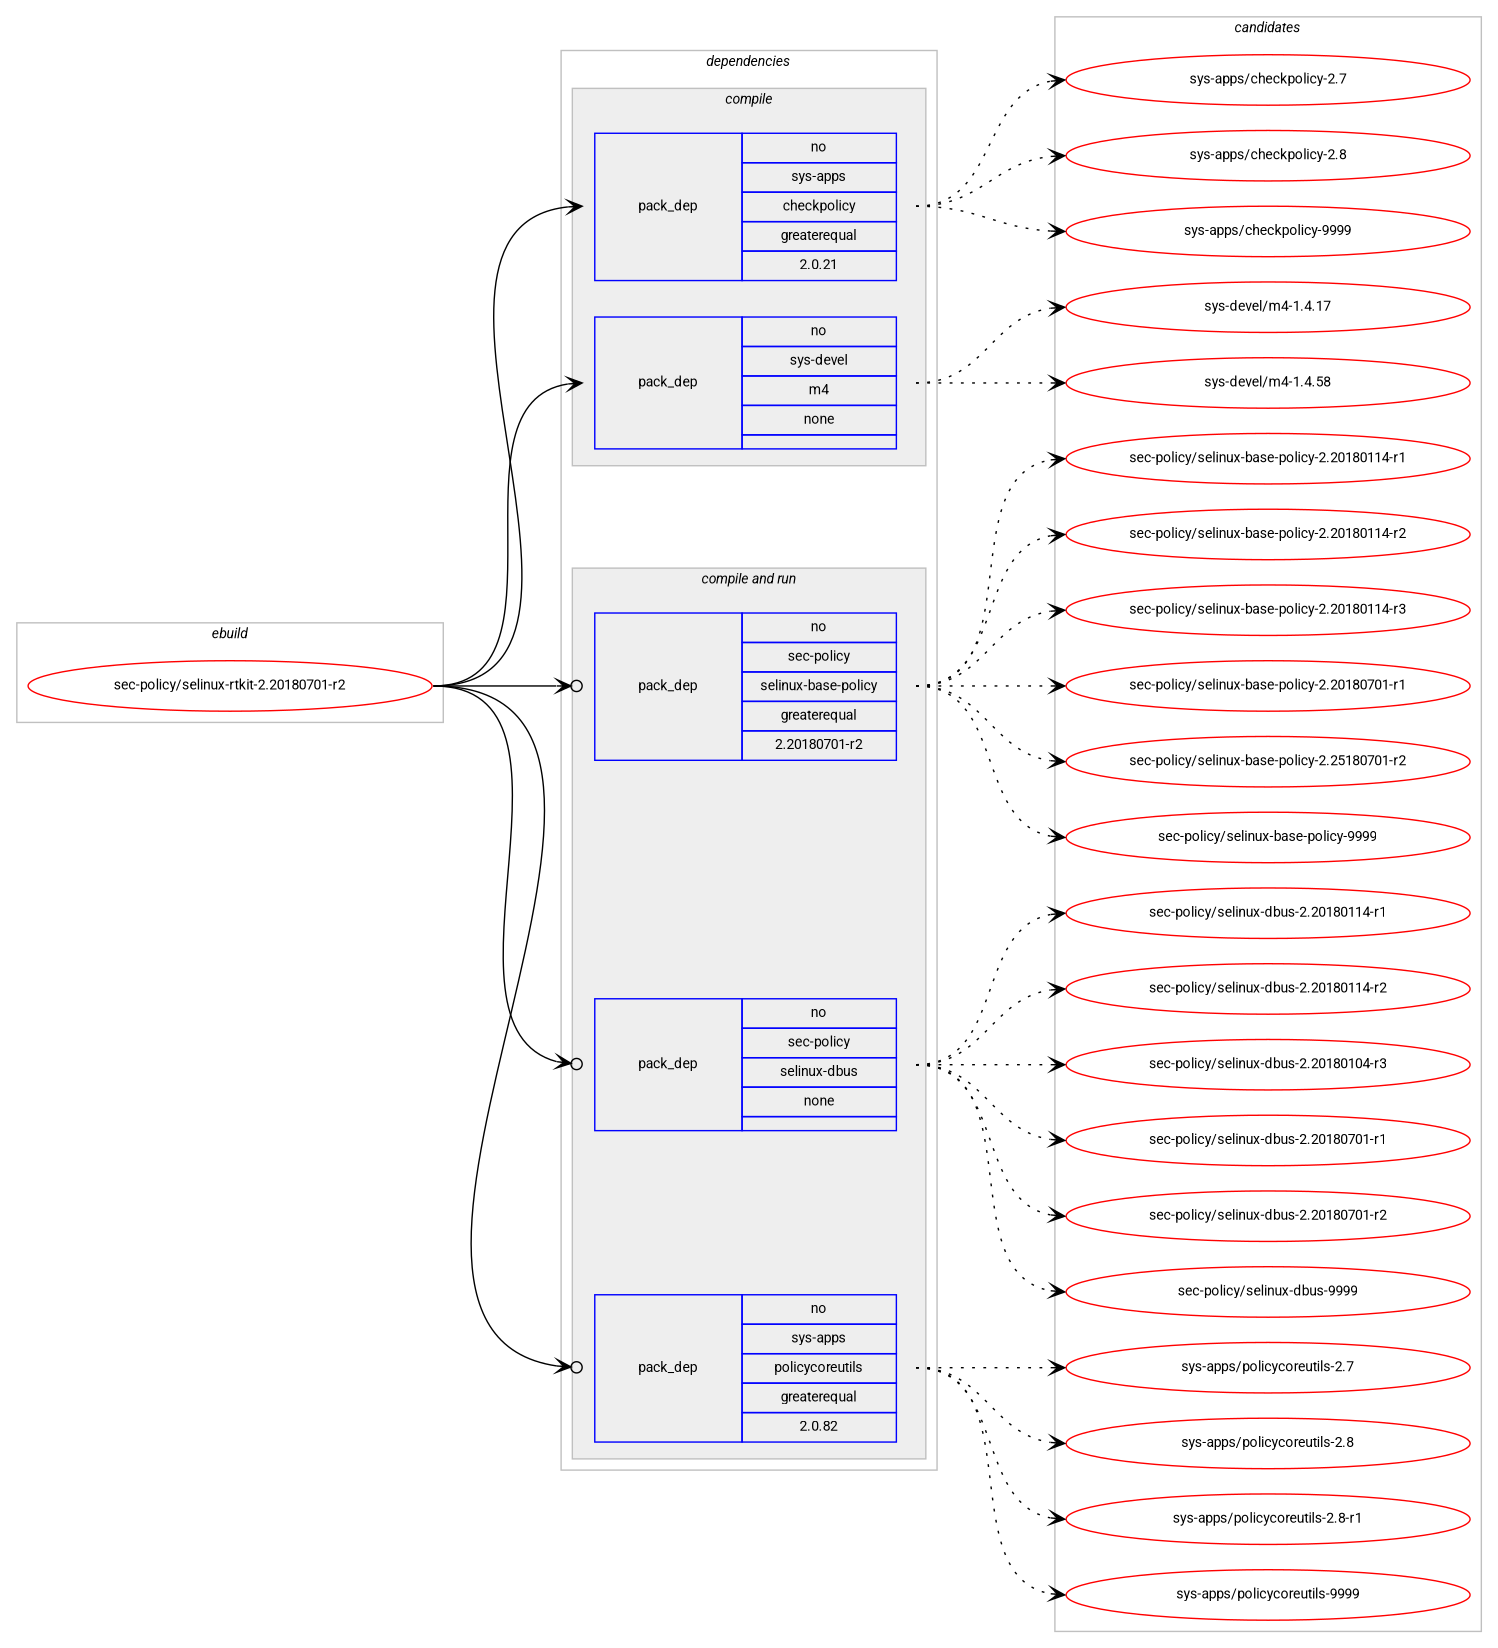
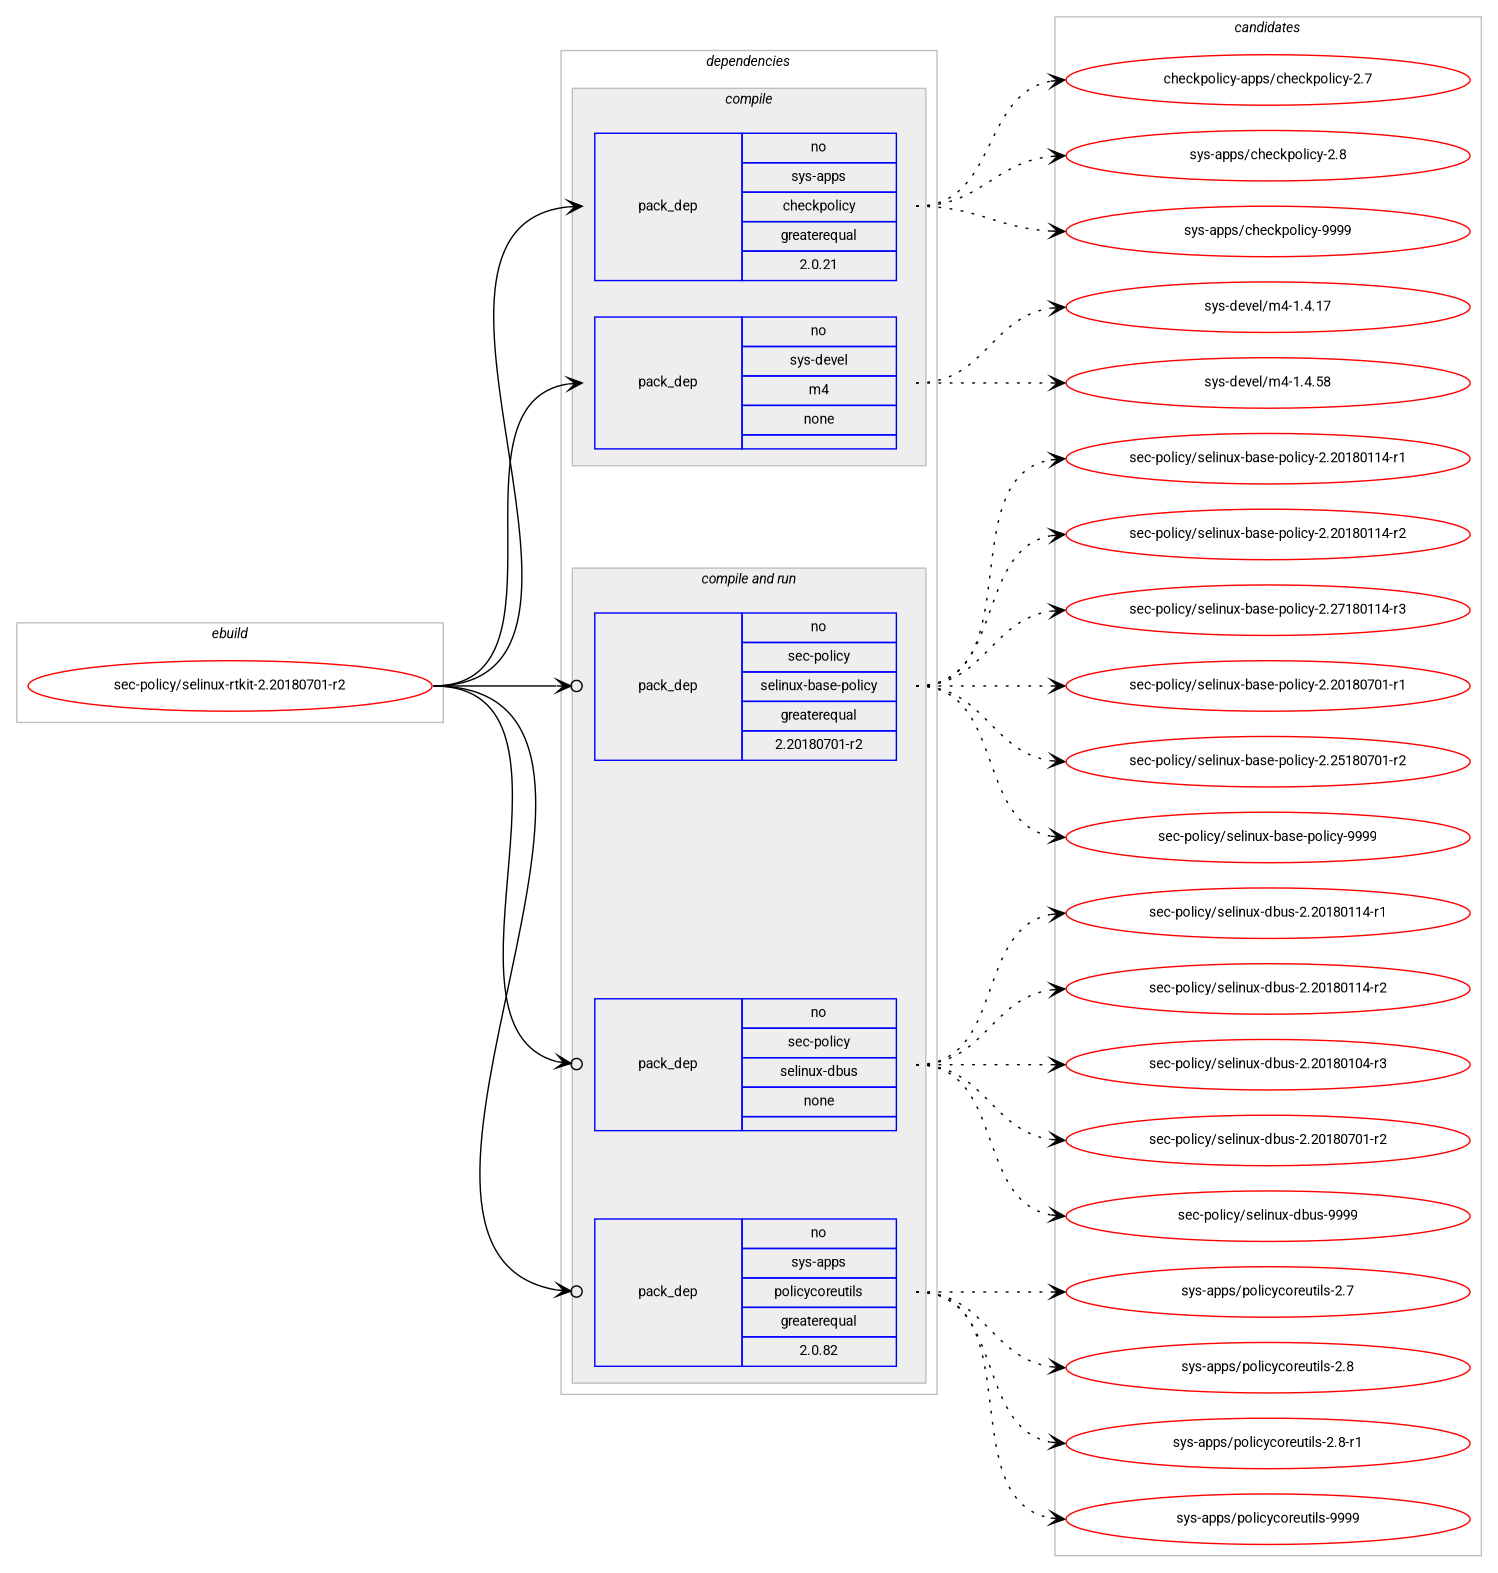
node "sys-apps/checkpolicy-2.7": label "sys-apps/checkpolicy-2.7" -> "checkpolicy-apps/checkpolicy-2.7"
node "sec-policy/selinux-base-policy-2.20180114-r3": label "sec-policy/selinux-base-policy-2.20180114-r3" -> "sec-policy/selinux-base-policy-2.27180114-r3"
node "sec-policy/selinux-dbus-2.20180701-r1": removed
